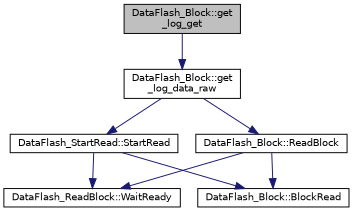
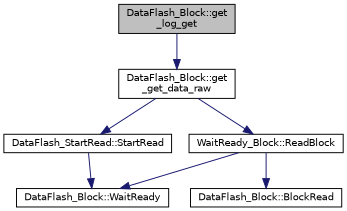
node "DataFlash_Block::get _log_data_raw": label "DataFlash_Block::get _log_data_raw" -> "DataFlash_Block::get _get_data_raw"
node "DataFlash_Block::ReadBlock": label "DataFlash_Block::ReadBlock" -> "WaitReady_Block::ReadBlock"
edge "DataFlash_StartRead::StartRead" -> "DataFlash_Block::BlockRead": removed
node "DataFlash_ReadBlock::WaitReady": label "DataFlash_ReadBlock::WaitReady" -> "DataFlash_Block::WaitReady"
